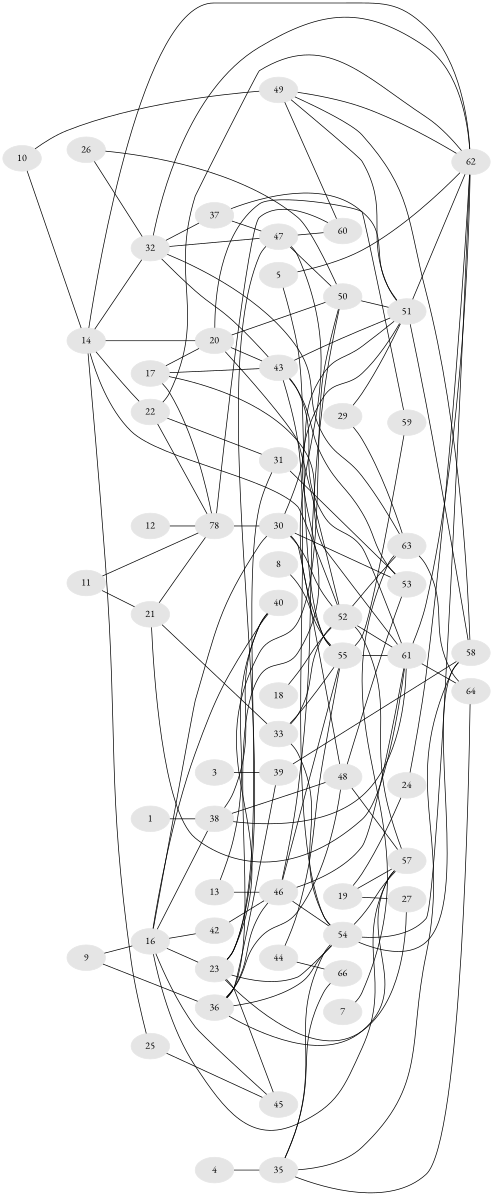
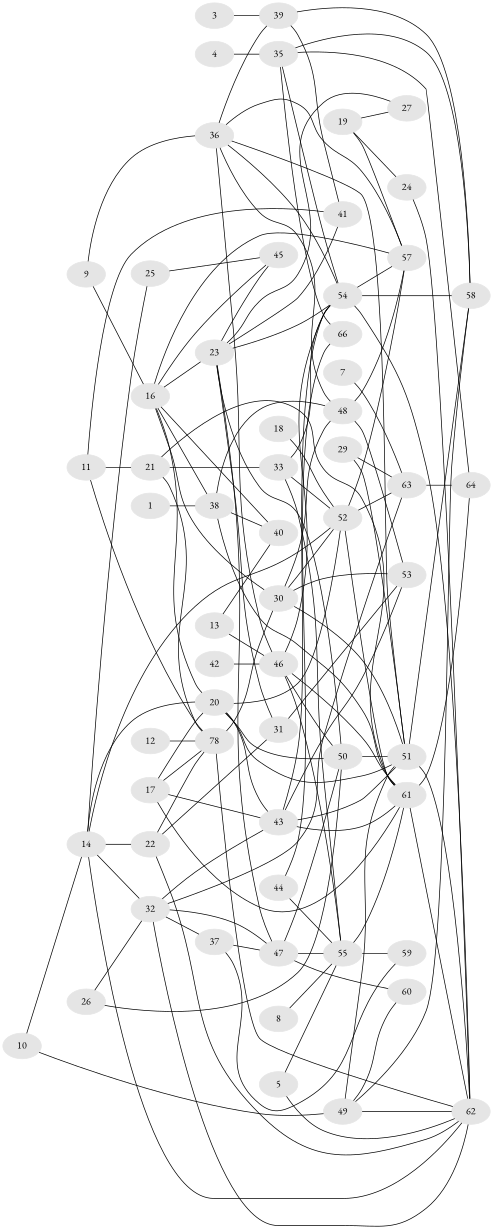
node "41": added
edge "60" -- "78": now "62" -- "78"
edge "42" -- "16": now "20" -- "16"
